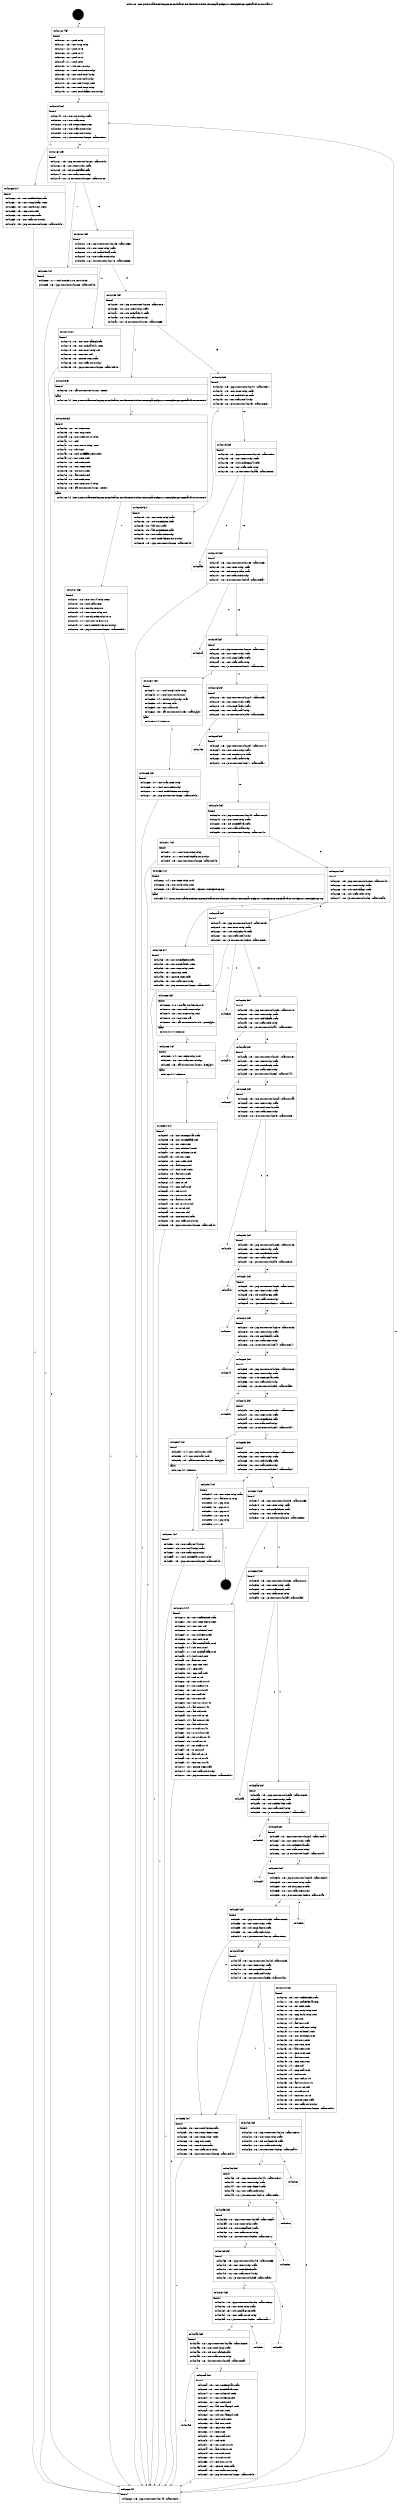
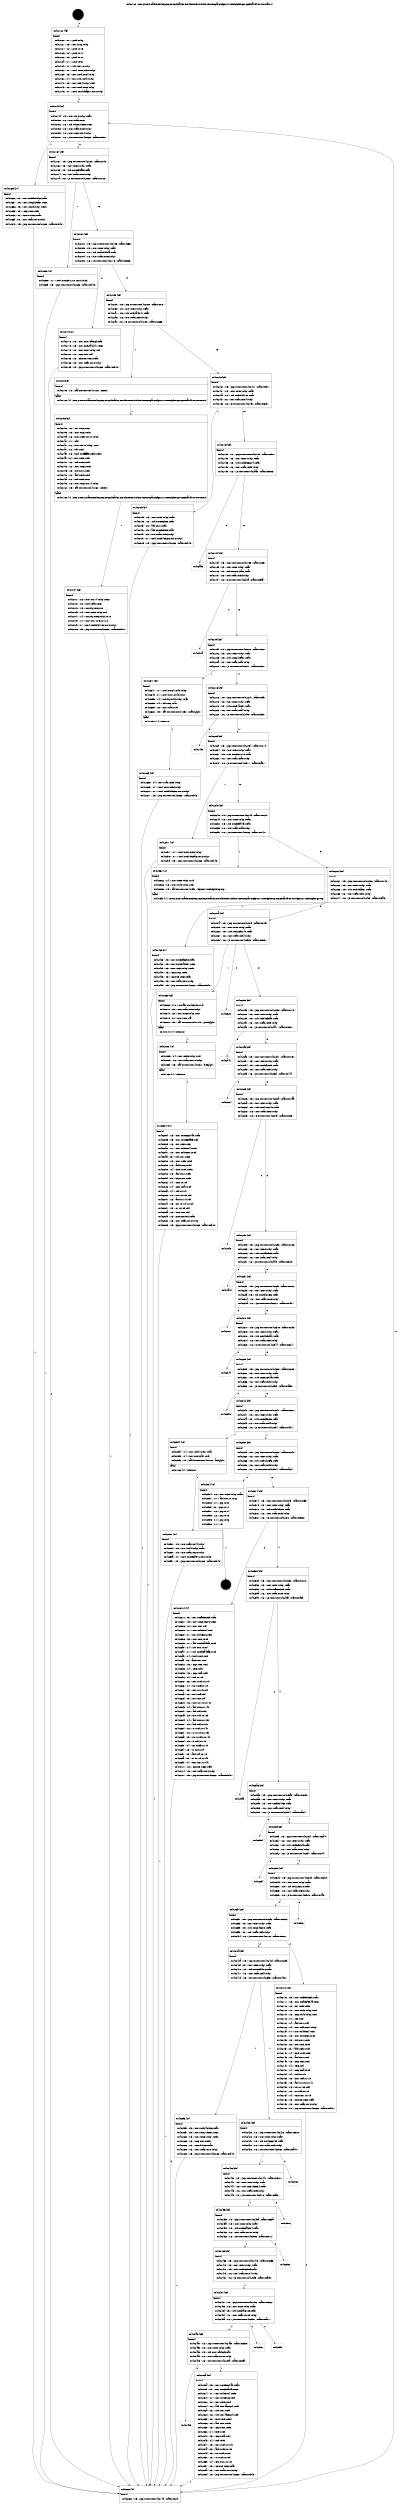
edge "0x40222f [25]" -> "0x402b71 [19]": added, label "1"
edge "0x4021e4 [25]" -> "0x402c68 [5]": now "0x4027eb [31]" -> "0x402c68 [5]"
edge "0x4023f1 [25]" -> "0x4025f6 [27]": now "0x4023f1 [25]" -> "0x40270c [103]"
edge "0x40246e [25]" -> "0x402bf9": now "0x402487 [25]" -> "0x402bf9"
